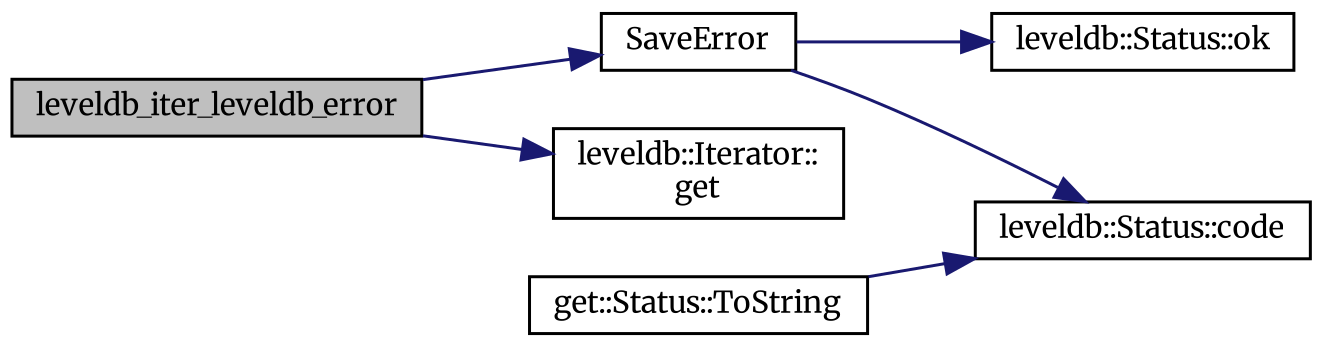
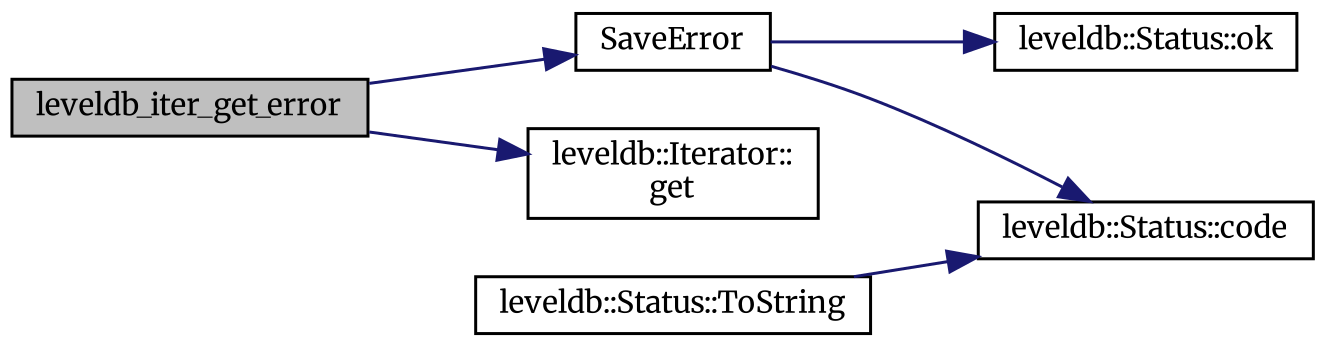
node "leveldb_iter_leveldb_error": label "leveldb_iter_leveldb_error" -> "leveldb_iter_get_error"
node "get::Status::ToString": label "get::Status::ToString" -> "leveldb::Status::ToString"
